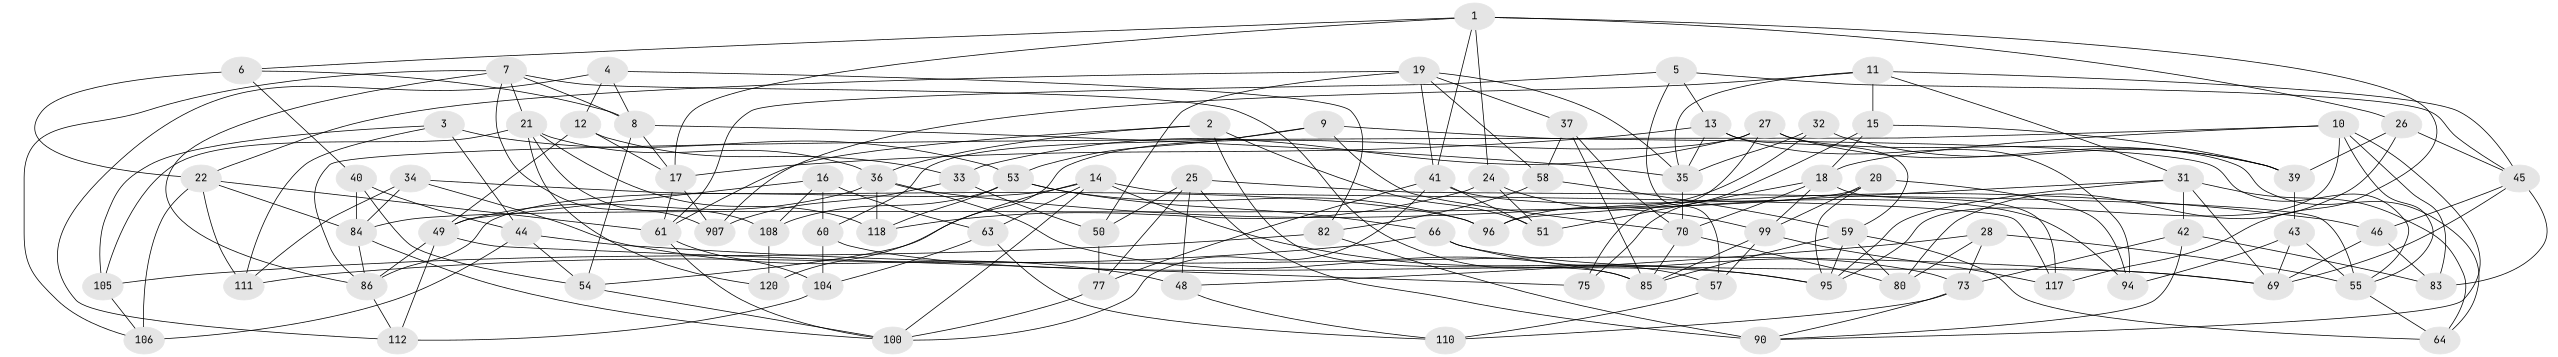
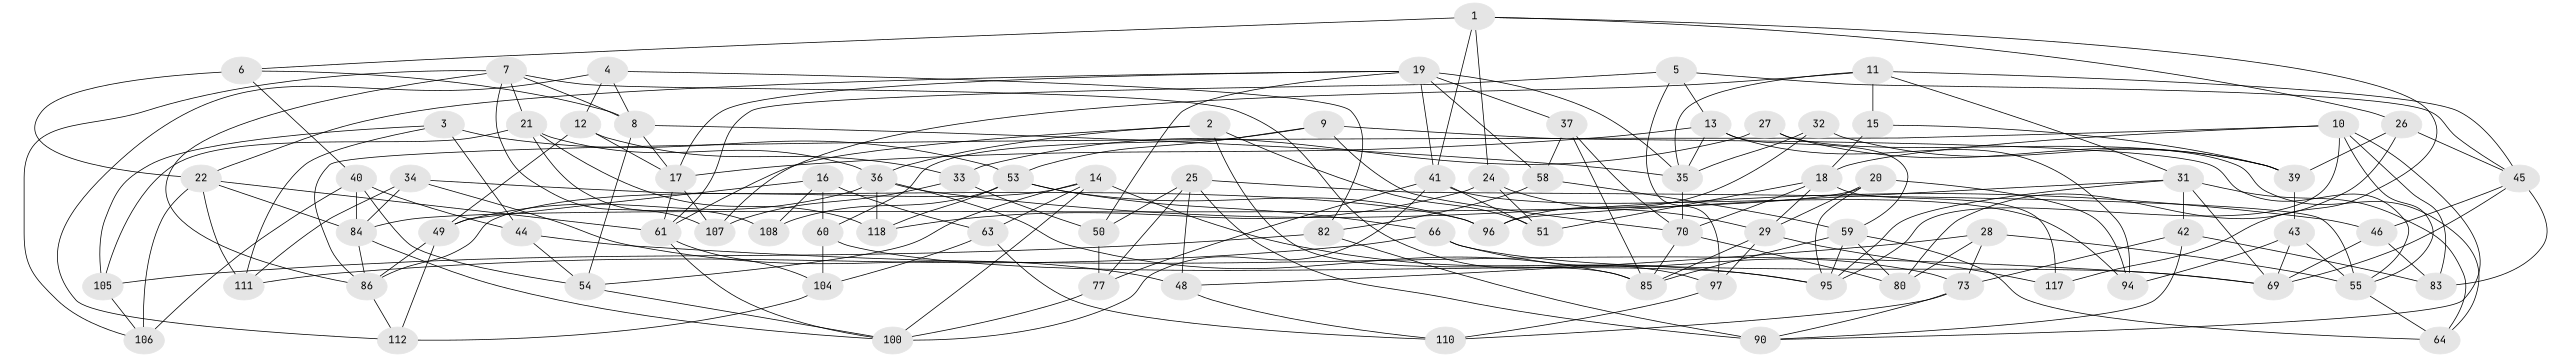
edge "1" -- "17": now "19" -- "17"
edge "14" -- "117": removed
node "907": label "907" -> "107"
node "99": label "99" -> "29"
node "120": removed
node "75": removed
node "57": label "57" -> "97"
edge "44" -- "106": now "40" -- "106"
